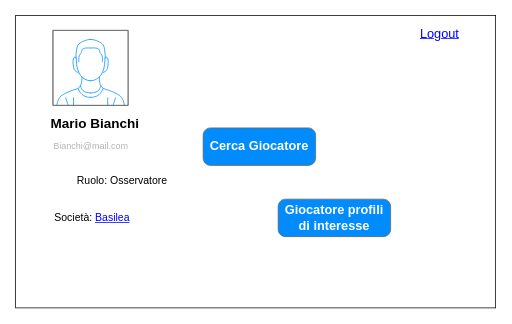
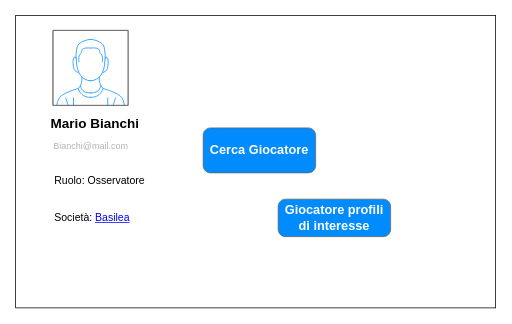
node "Logout": removed
node "Cerca Giocatore": size 113x38 -> 113x45
node "Ruolo: Osservatore": moved (128, 180) -> (105, 180)
